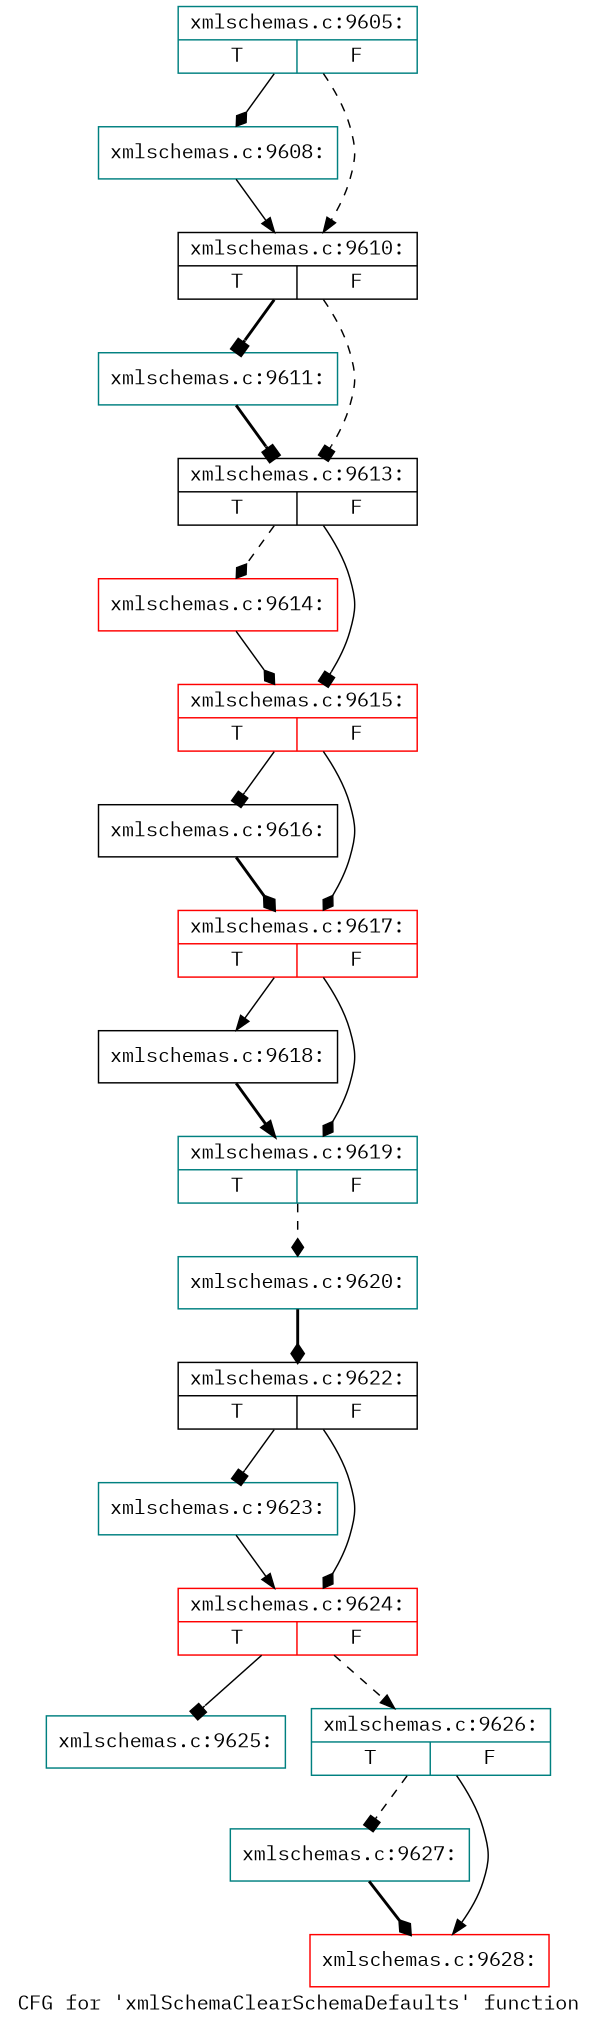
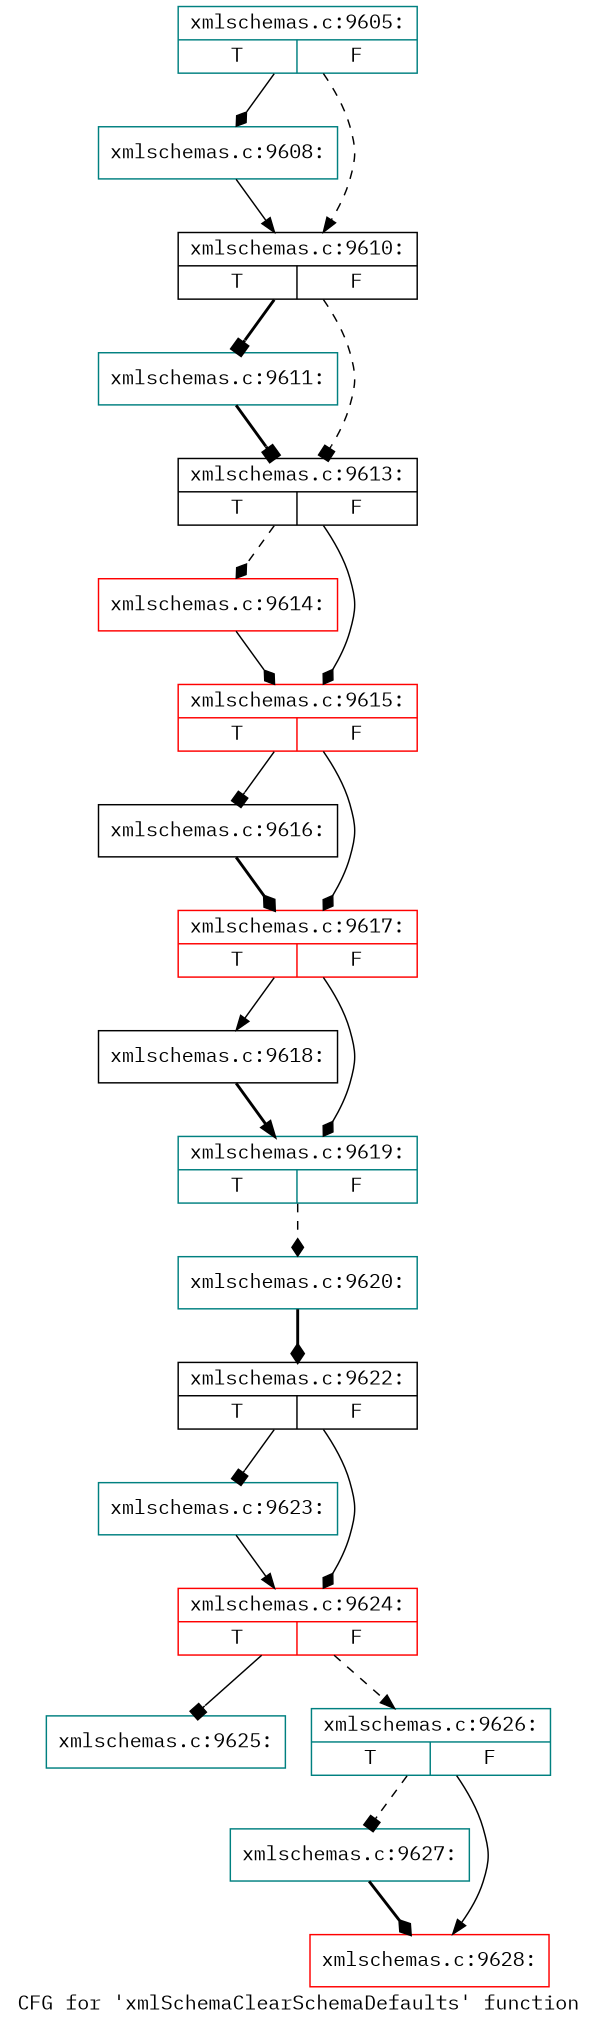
edge "xmlschemas.c:9613:" -> "xmlschemas.c:9615:": arrowhead box -> diamond
